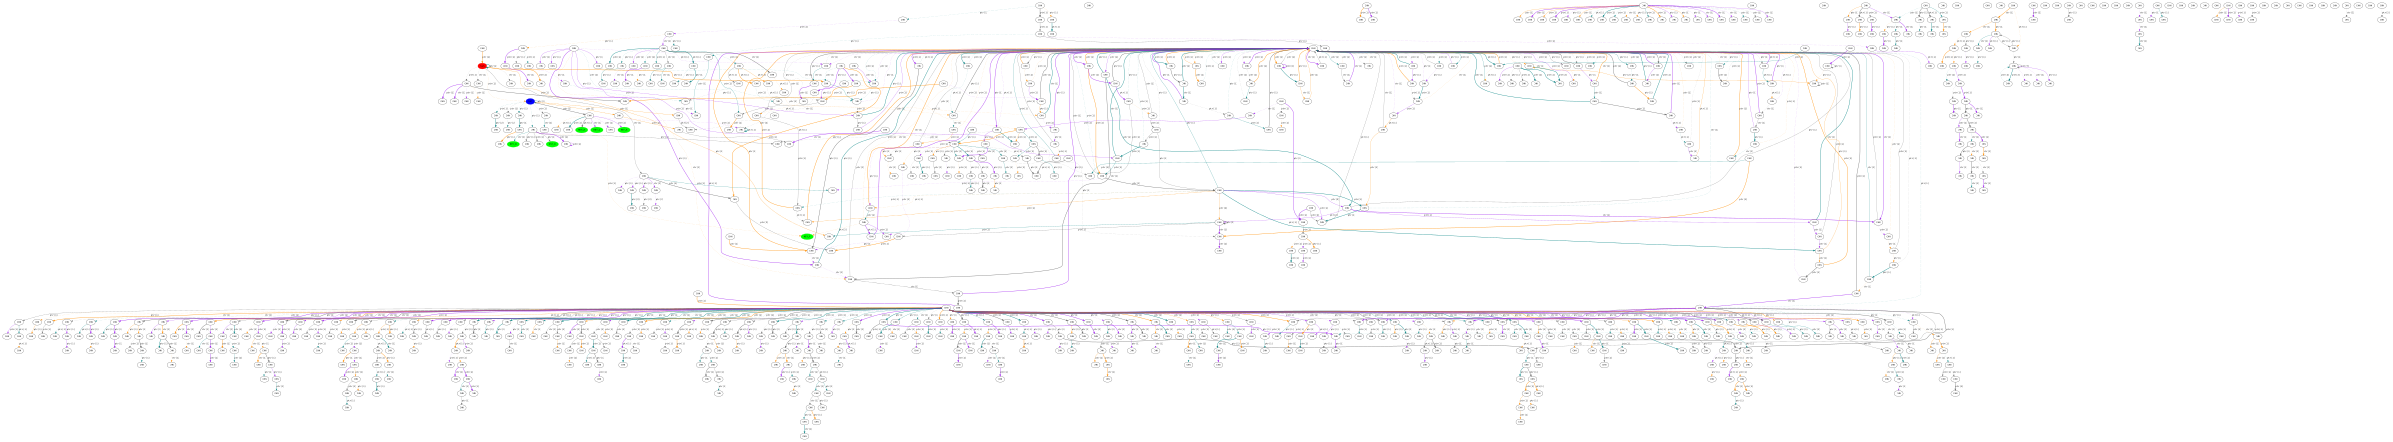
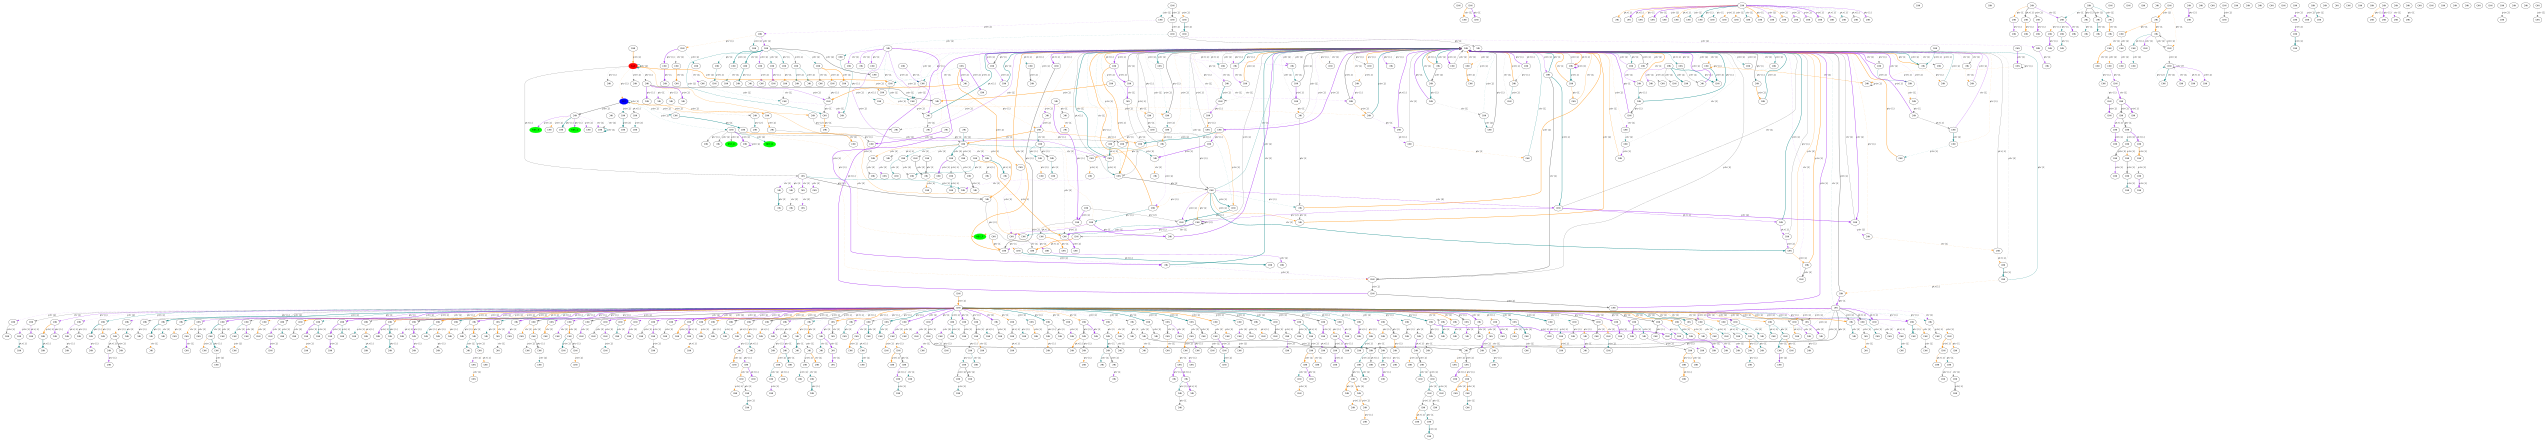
node "KEY_A": removed
